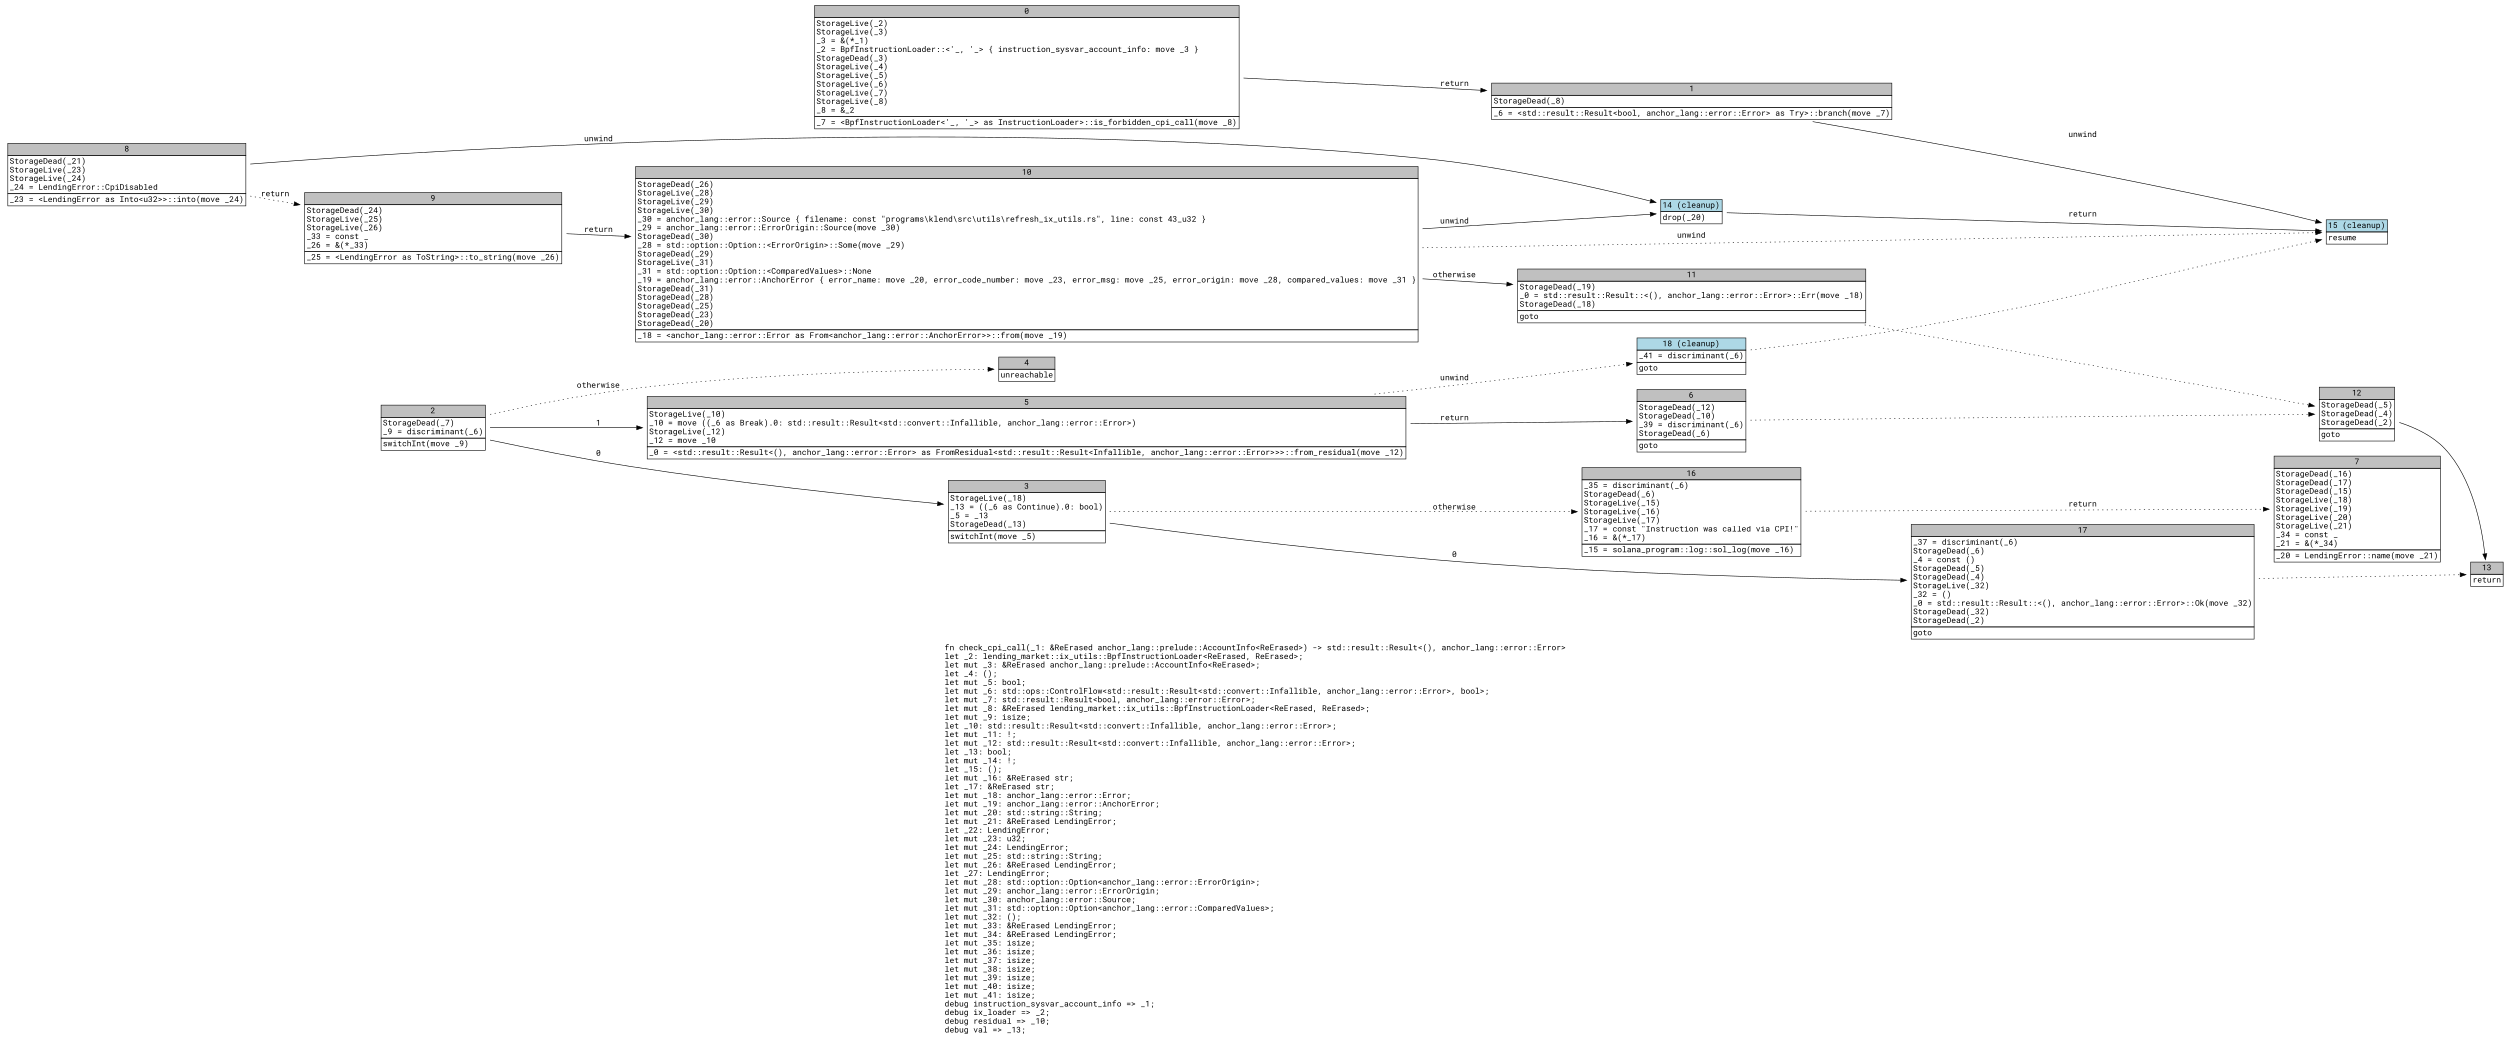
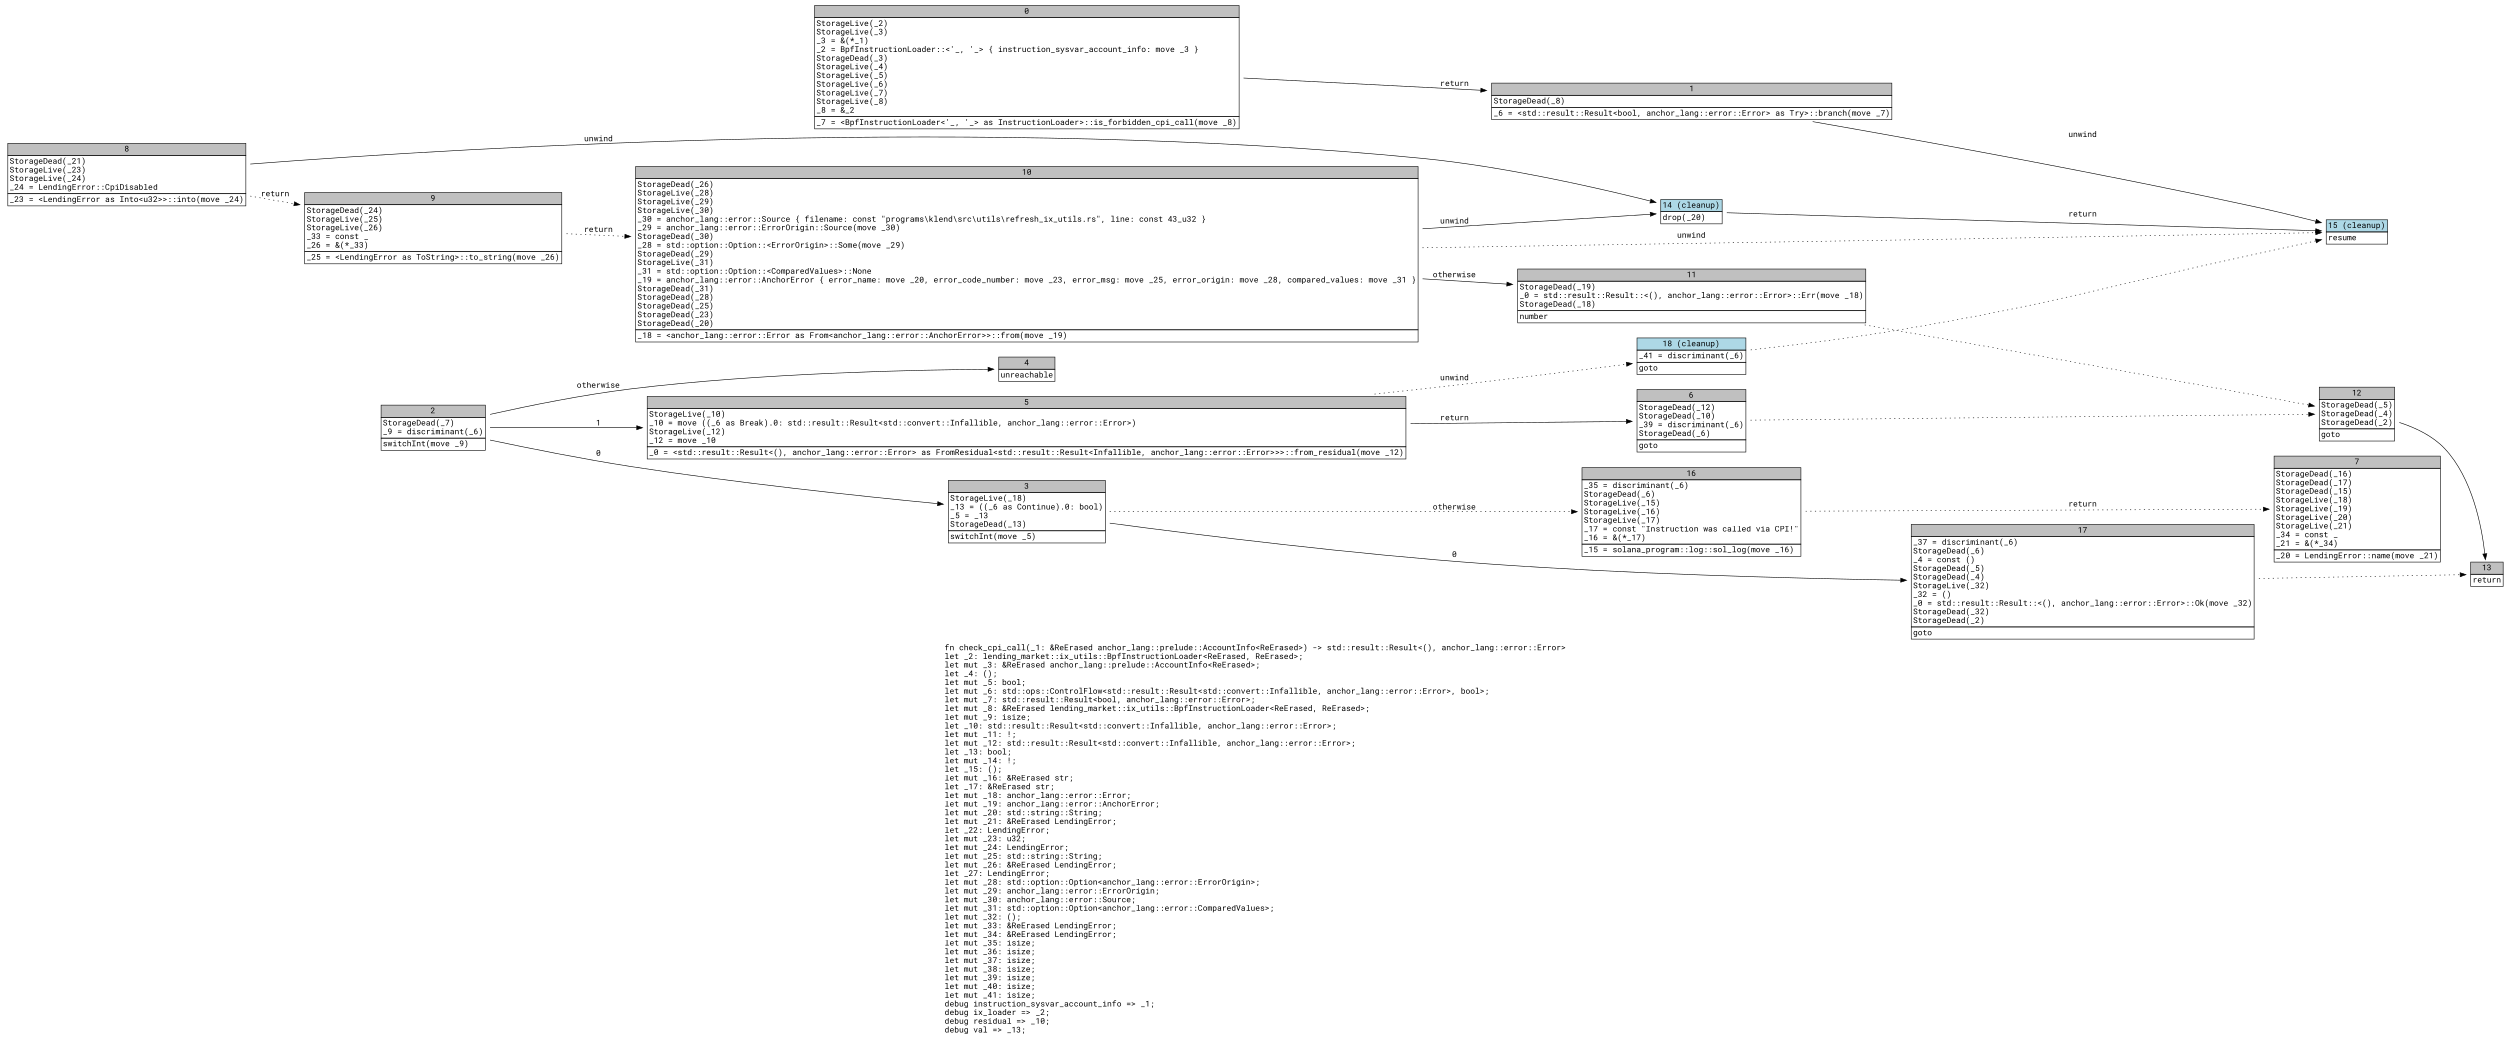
edge "9" -> "10": style solid -> dotted
node "11": text "goto" -> "number"
edge "2" -> "4": style dotted -> solid
